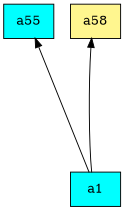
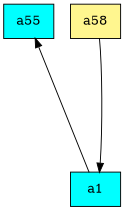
edge "a1" -> "a58": reversed
